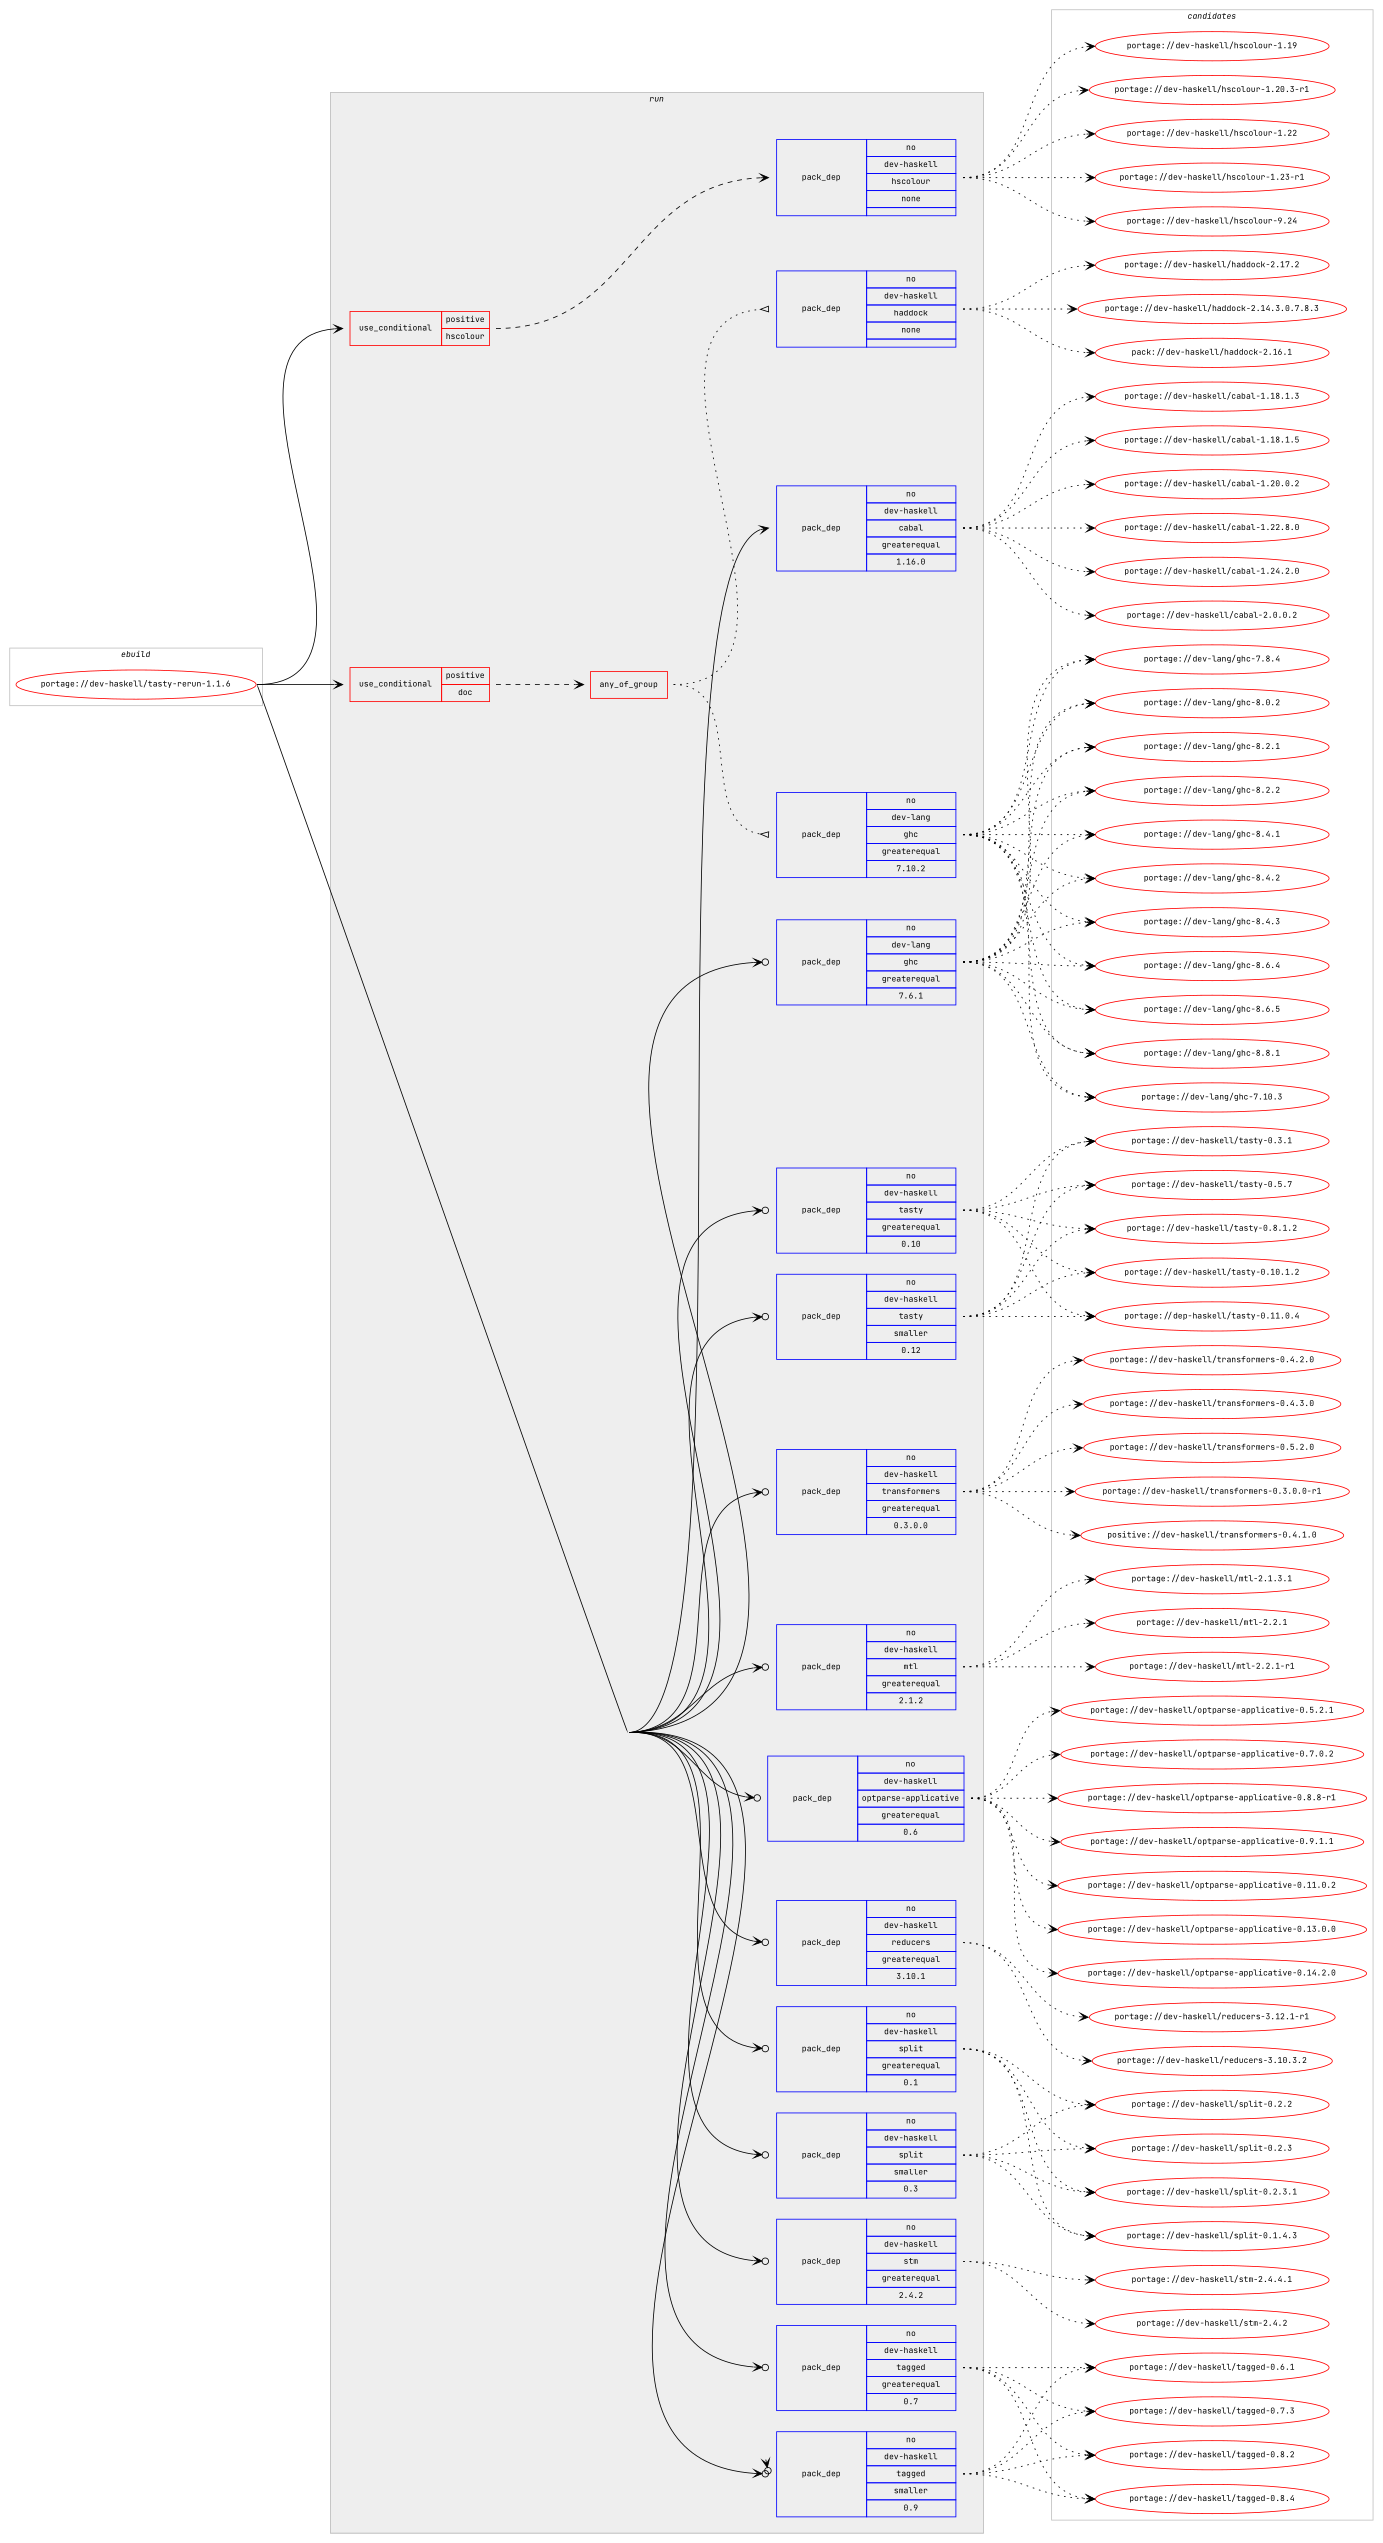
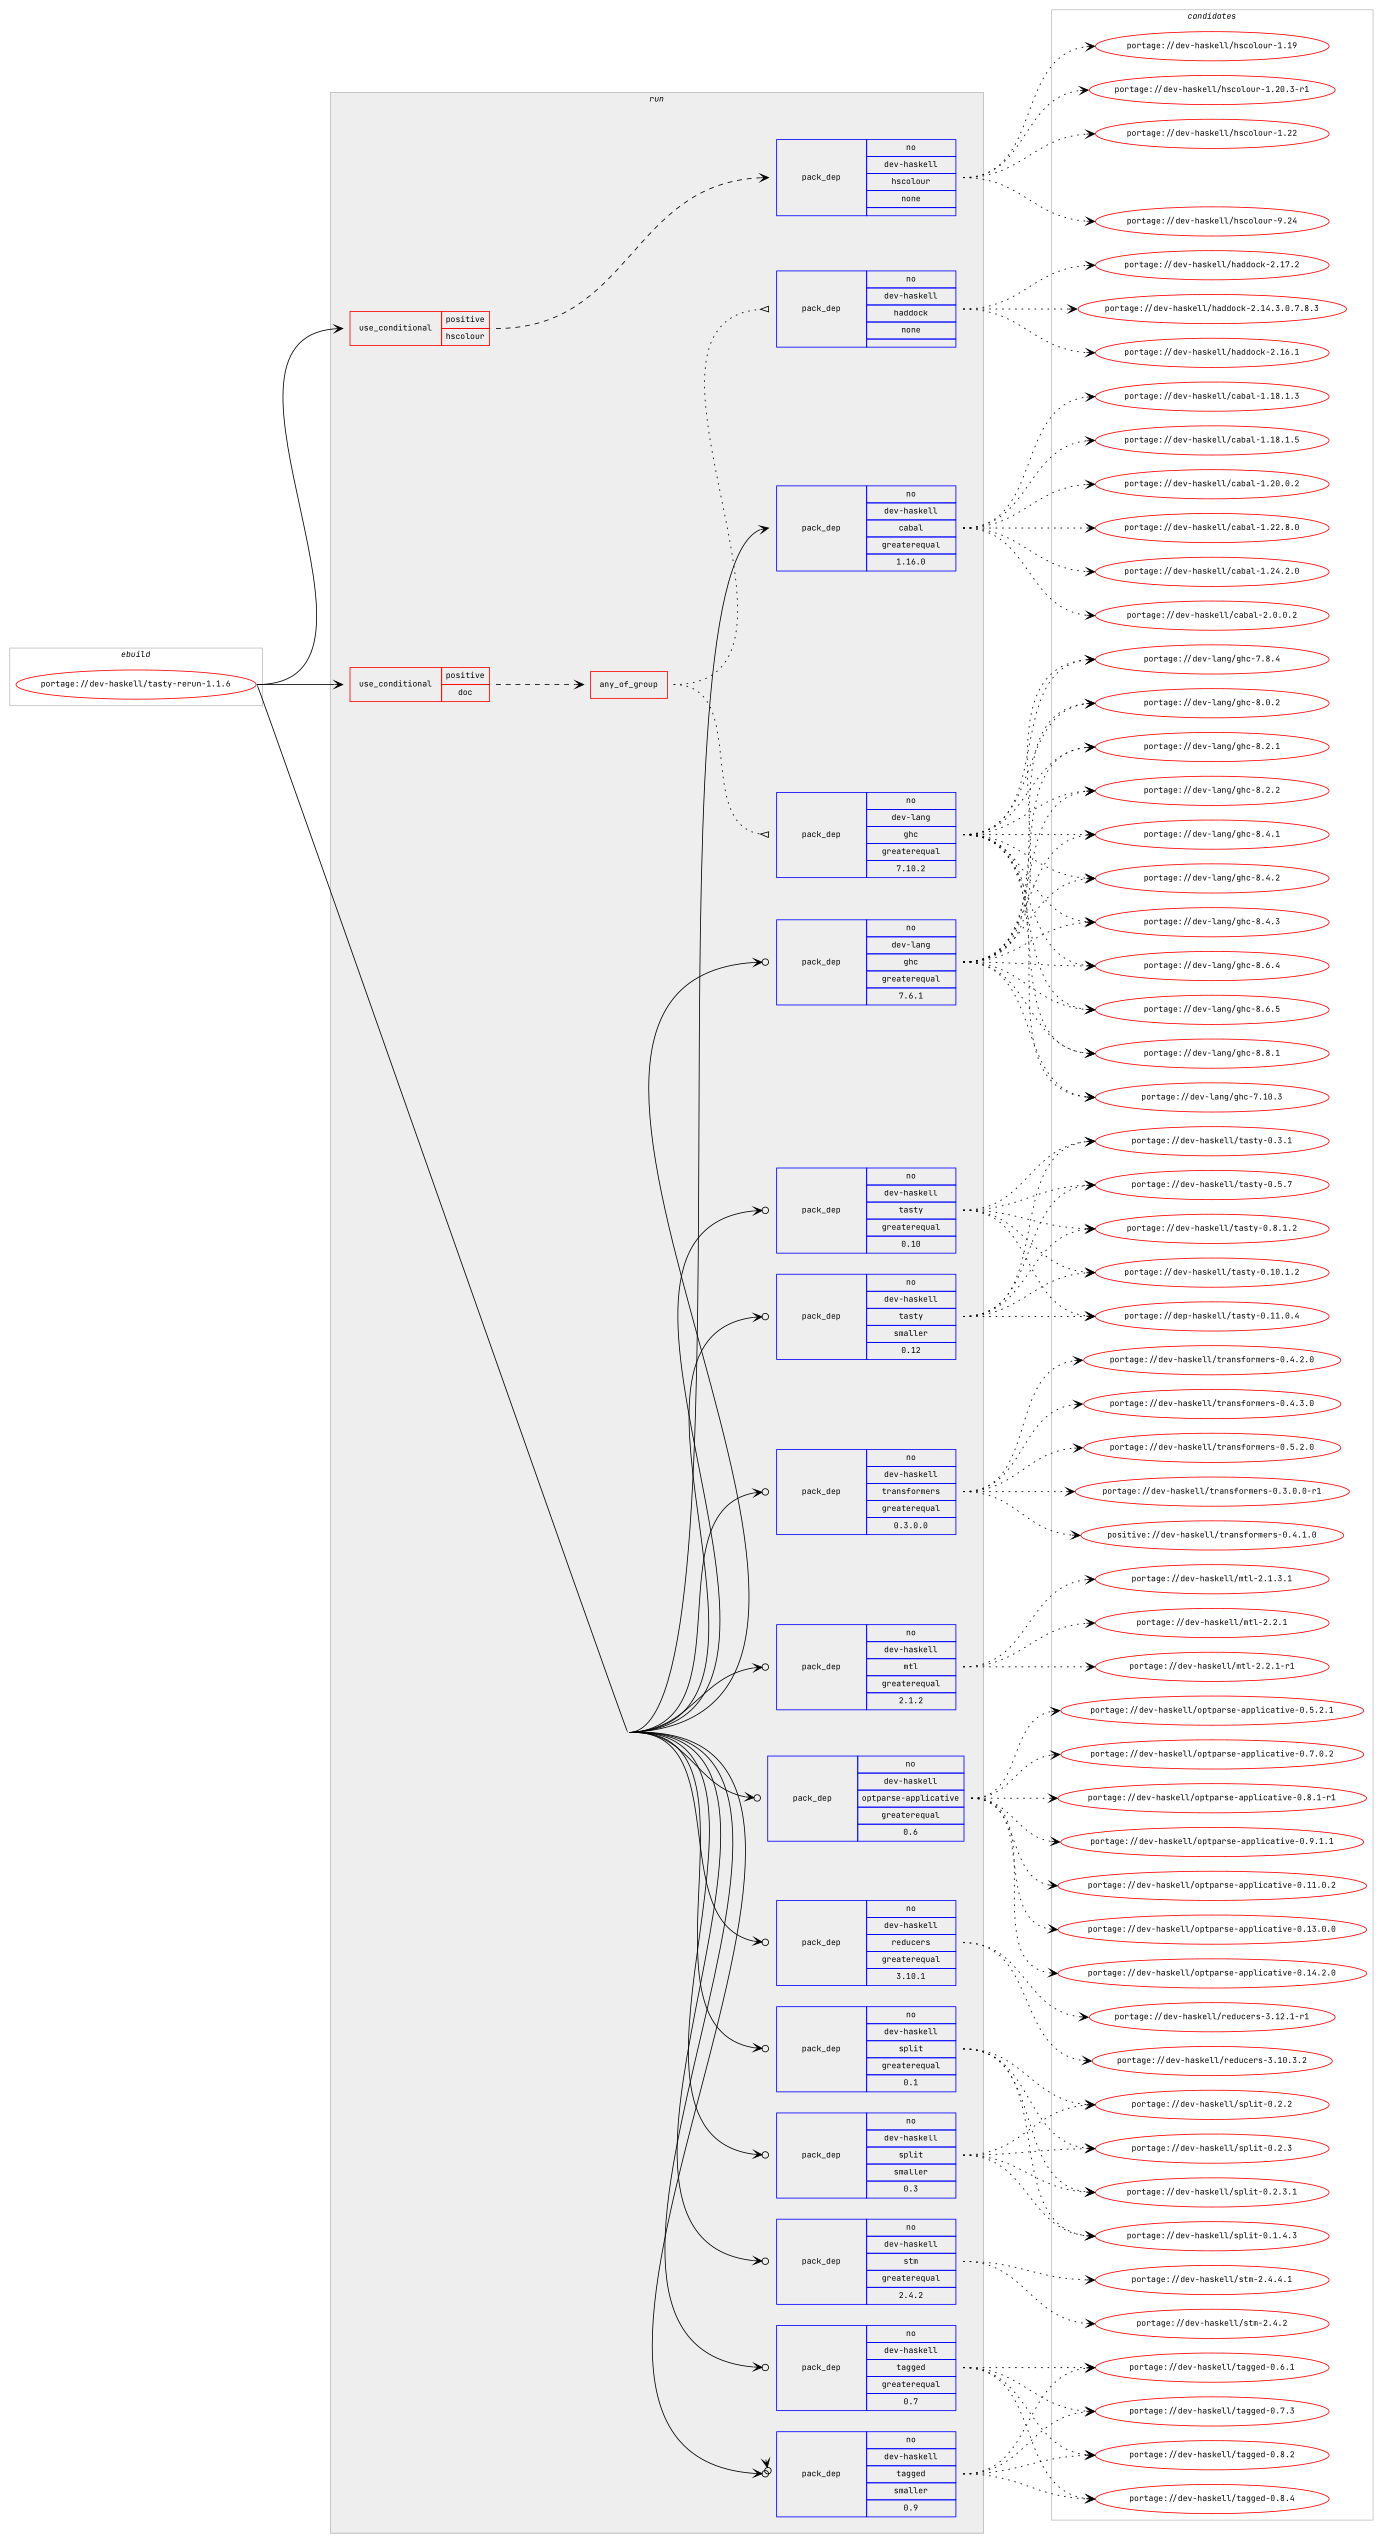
node "portage://dev-haskell/hscolour-1.23-r1": removed
node "pack://dev-haskell/haddock-2.16.1": label "pack://dev-haskell/haddock-2.16.1" -> "portage://dev-haskell/haddock-2.16.1"
node "portage://dev-haskell/optparse-applicative-0.8.8-r1": label "portage://dev-haskell/optparse-applicative-0.8.8-r1" -> "portage://dev-haskell/optparse-applicative-0.8.1-r1"
